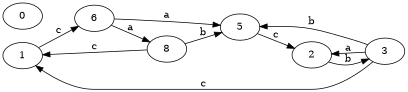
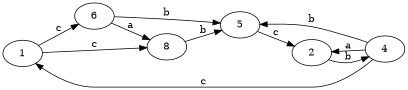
edge "6" -> "5": label "a" -> "b"
node "0": removed
node "3": label "3" -> "4"
edge "8" -> "1": reversed
